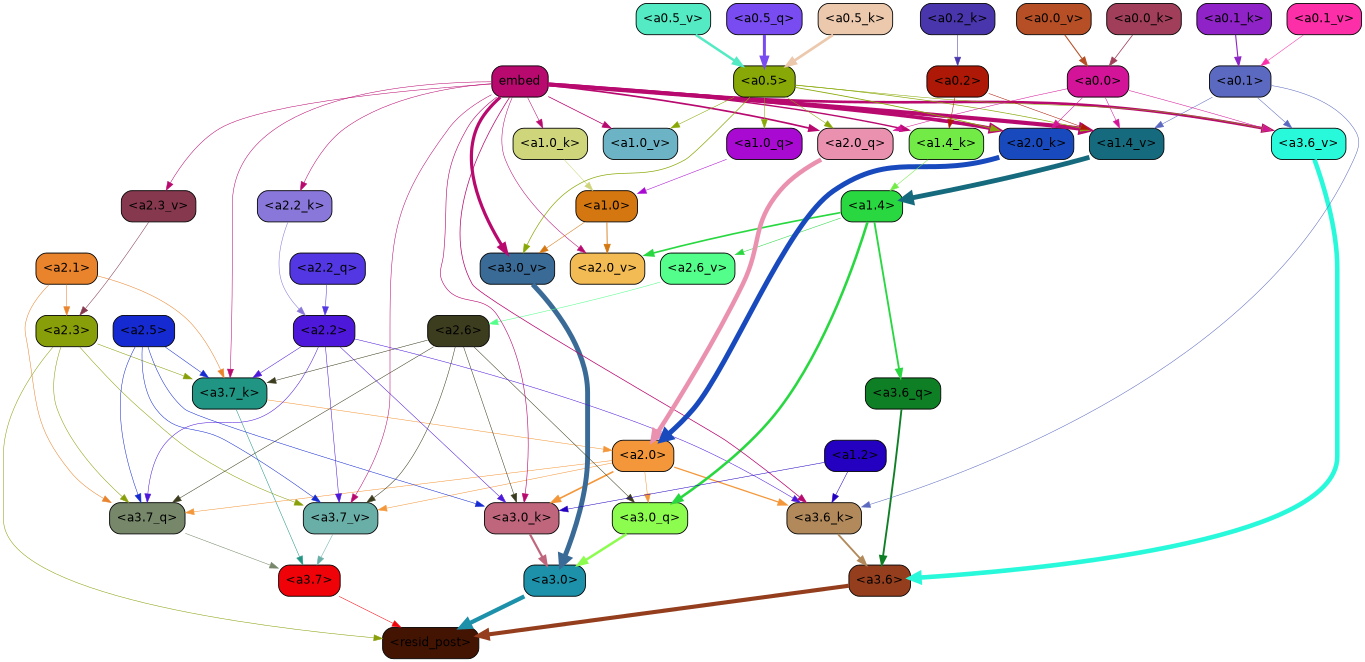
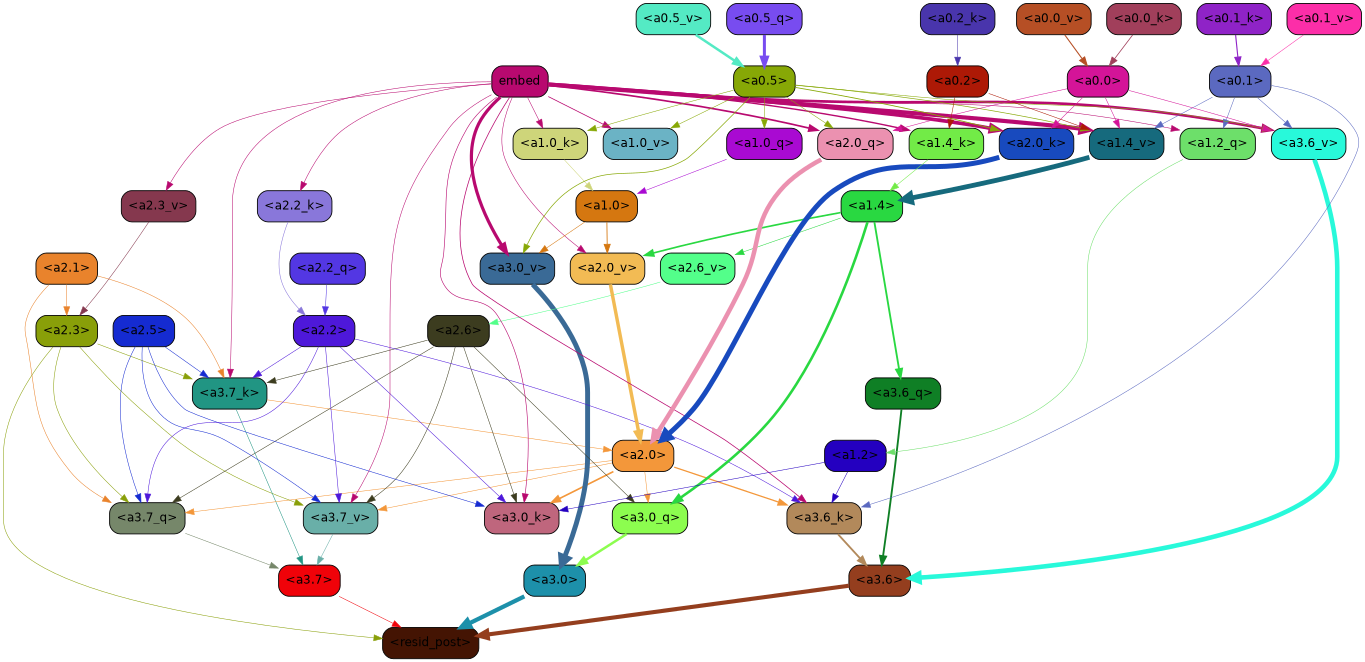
node "<a0.5_k>": removed
edge "<a0.5>" -> "<a1.0_k>": added
node "<a1.2_q>": added
edge "<a2.0_v>" -> "<a2.0>": added
edge "<a3.0_k>" -> "<a3.0>": removed
